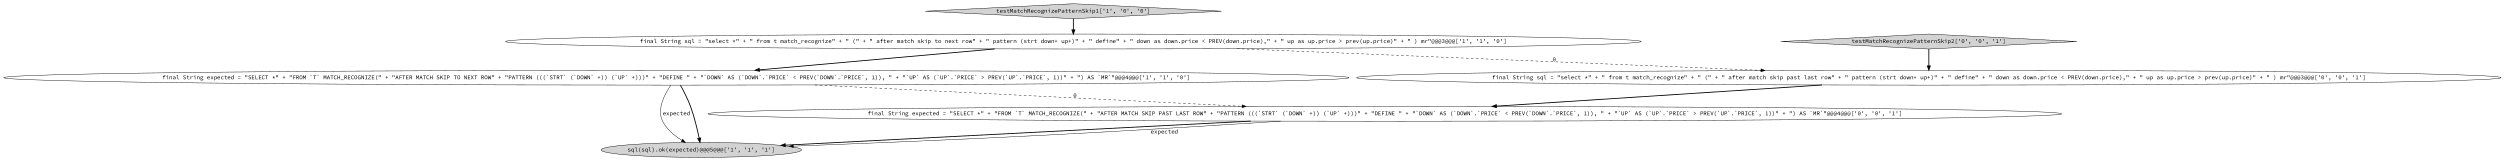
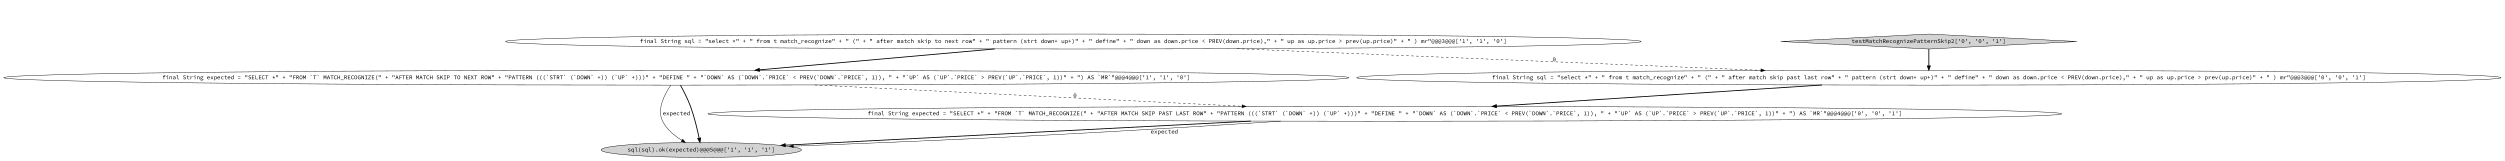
node "testMatchRecognizePatternSkip1['1', '0', '0']": removed
